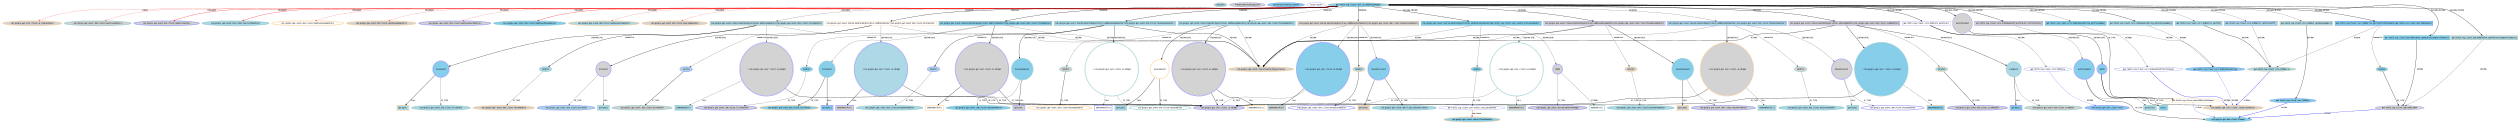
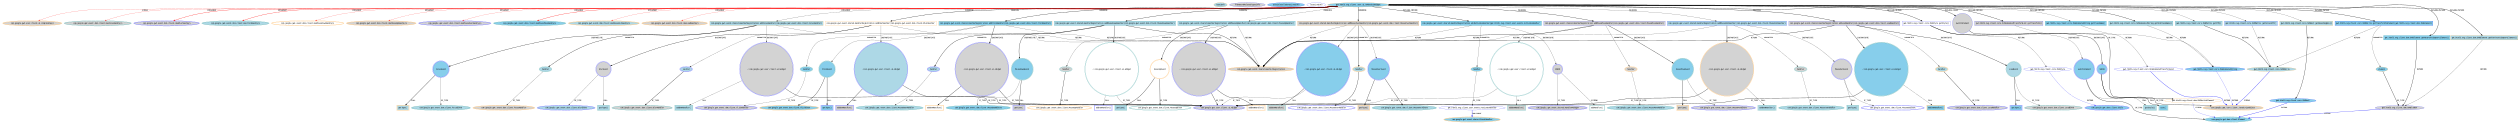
edge "gwt.html5.svg.client.user.events.ActivateHandler" -> "com.google.gwt.event.shared.EventHandler": color red -> blue
